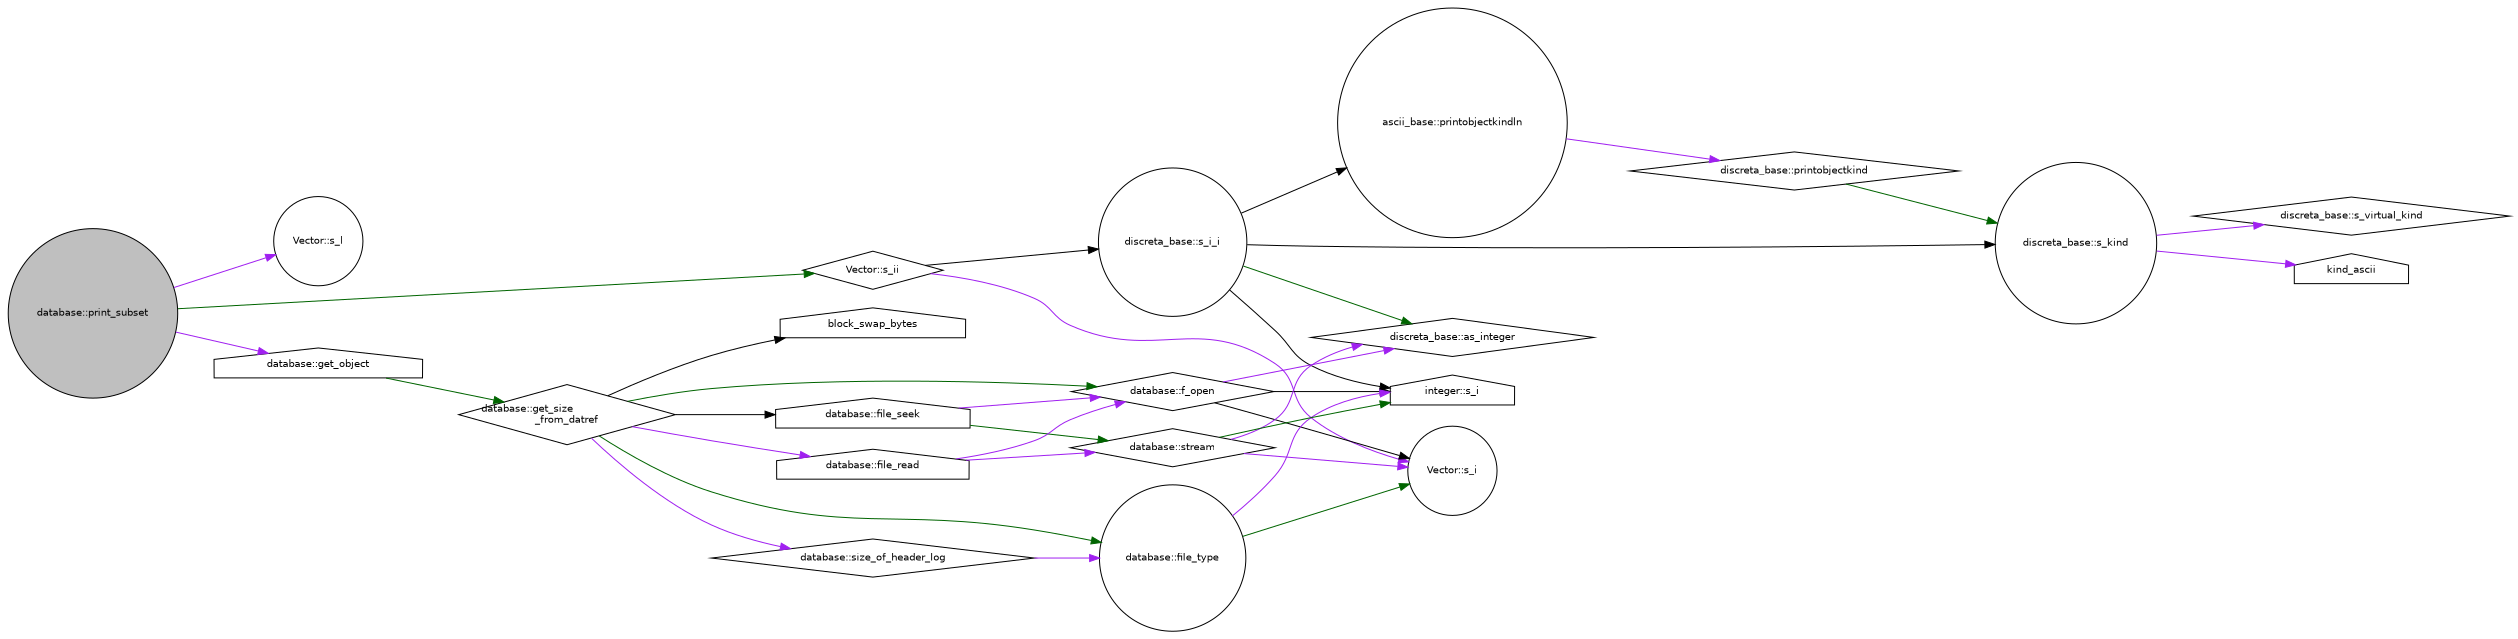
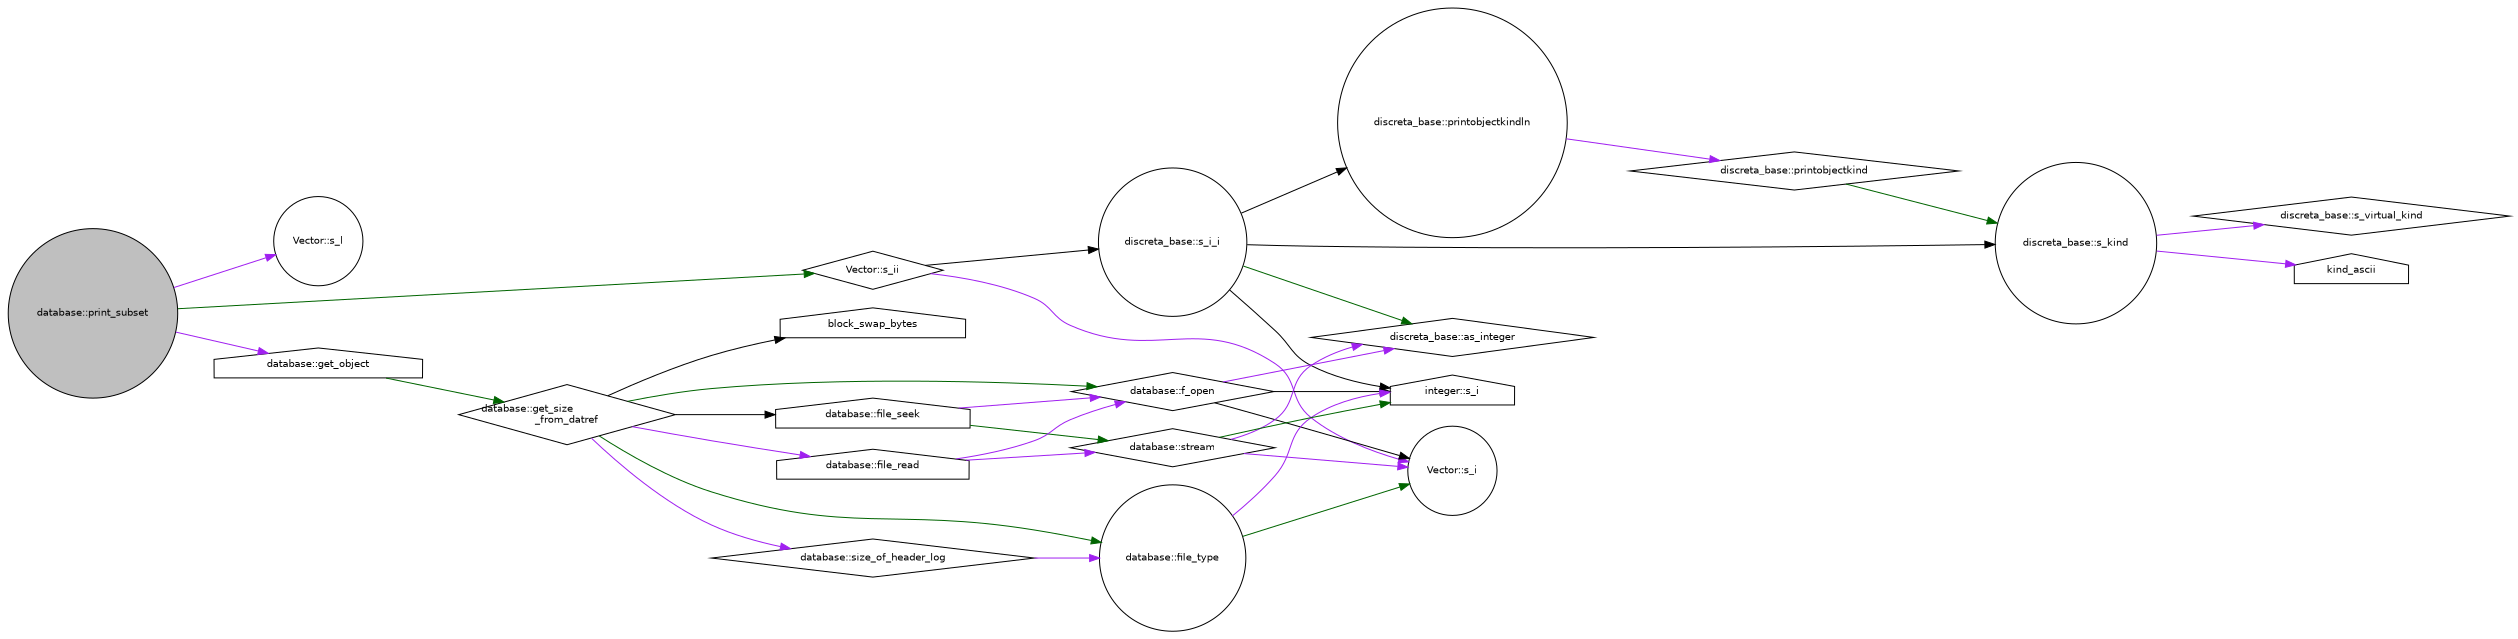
node "ascii_base::printobjectkindln": label "ascii_base::printobjectkindln" -> "discreta_base::printobjectkindln"
